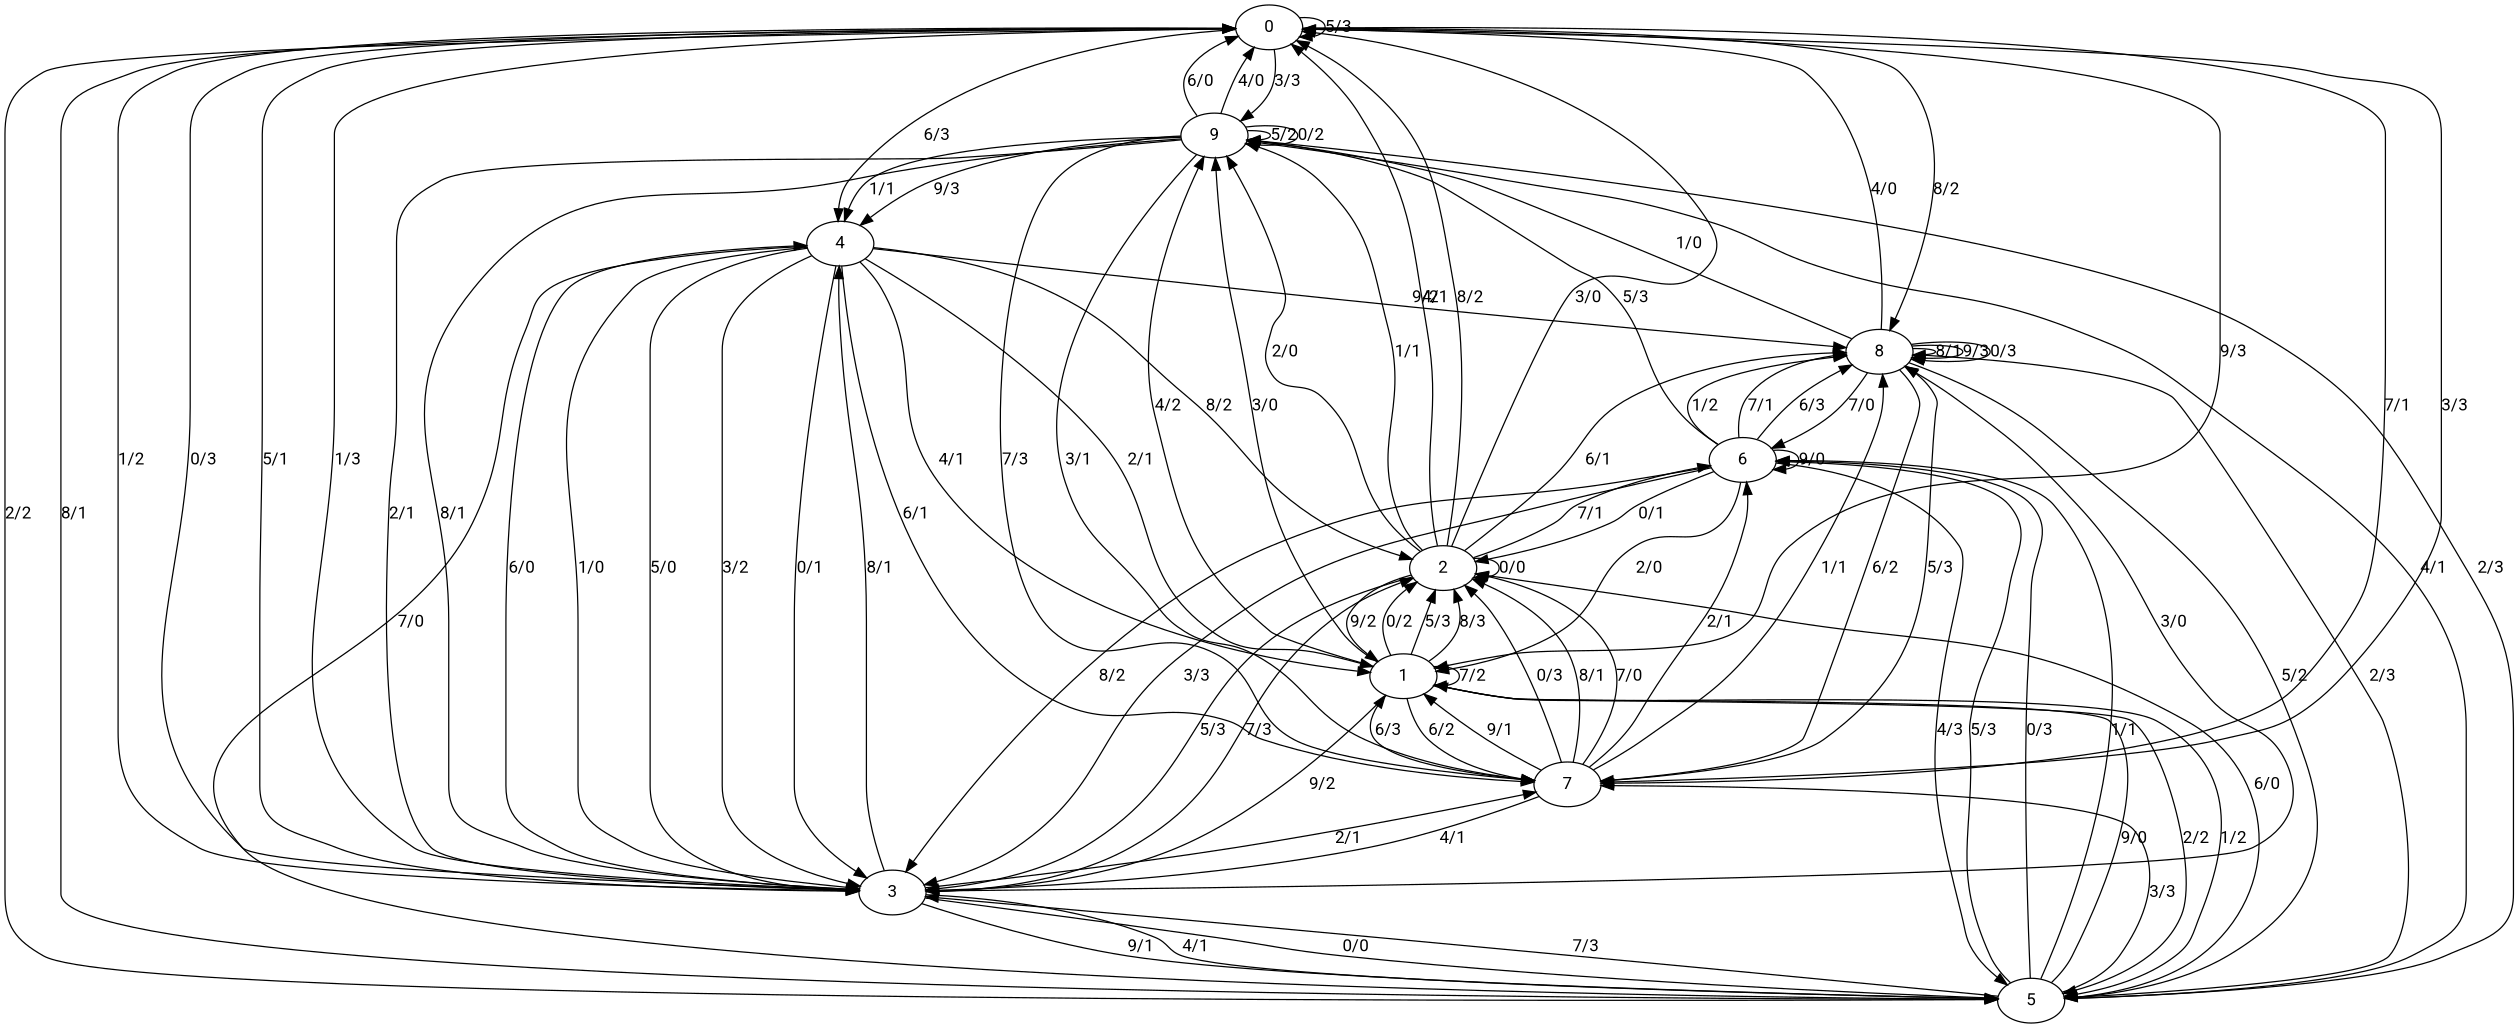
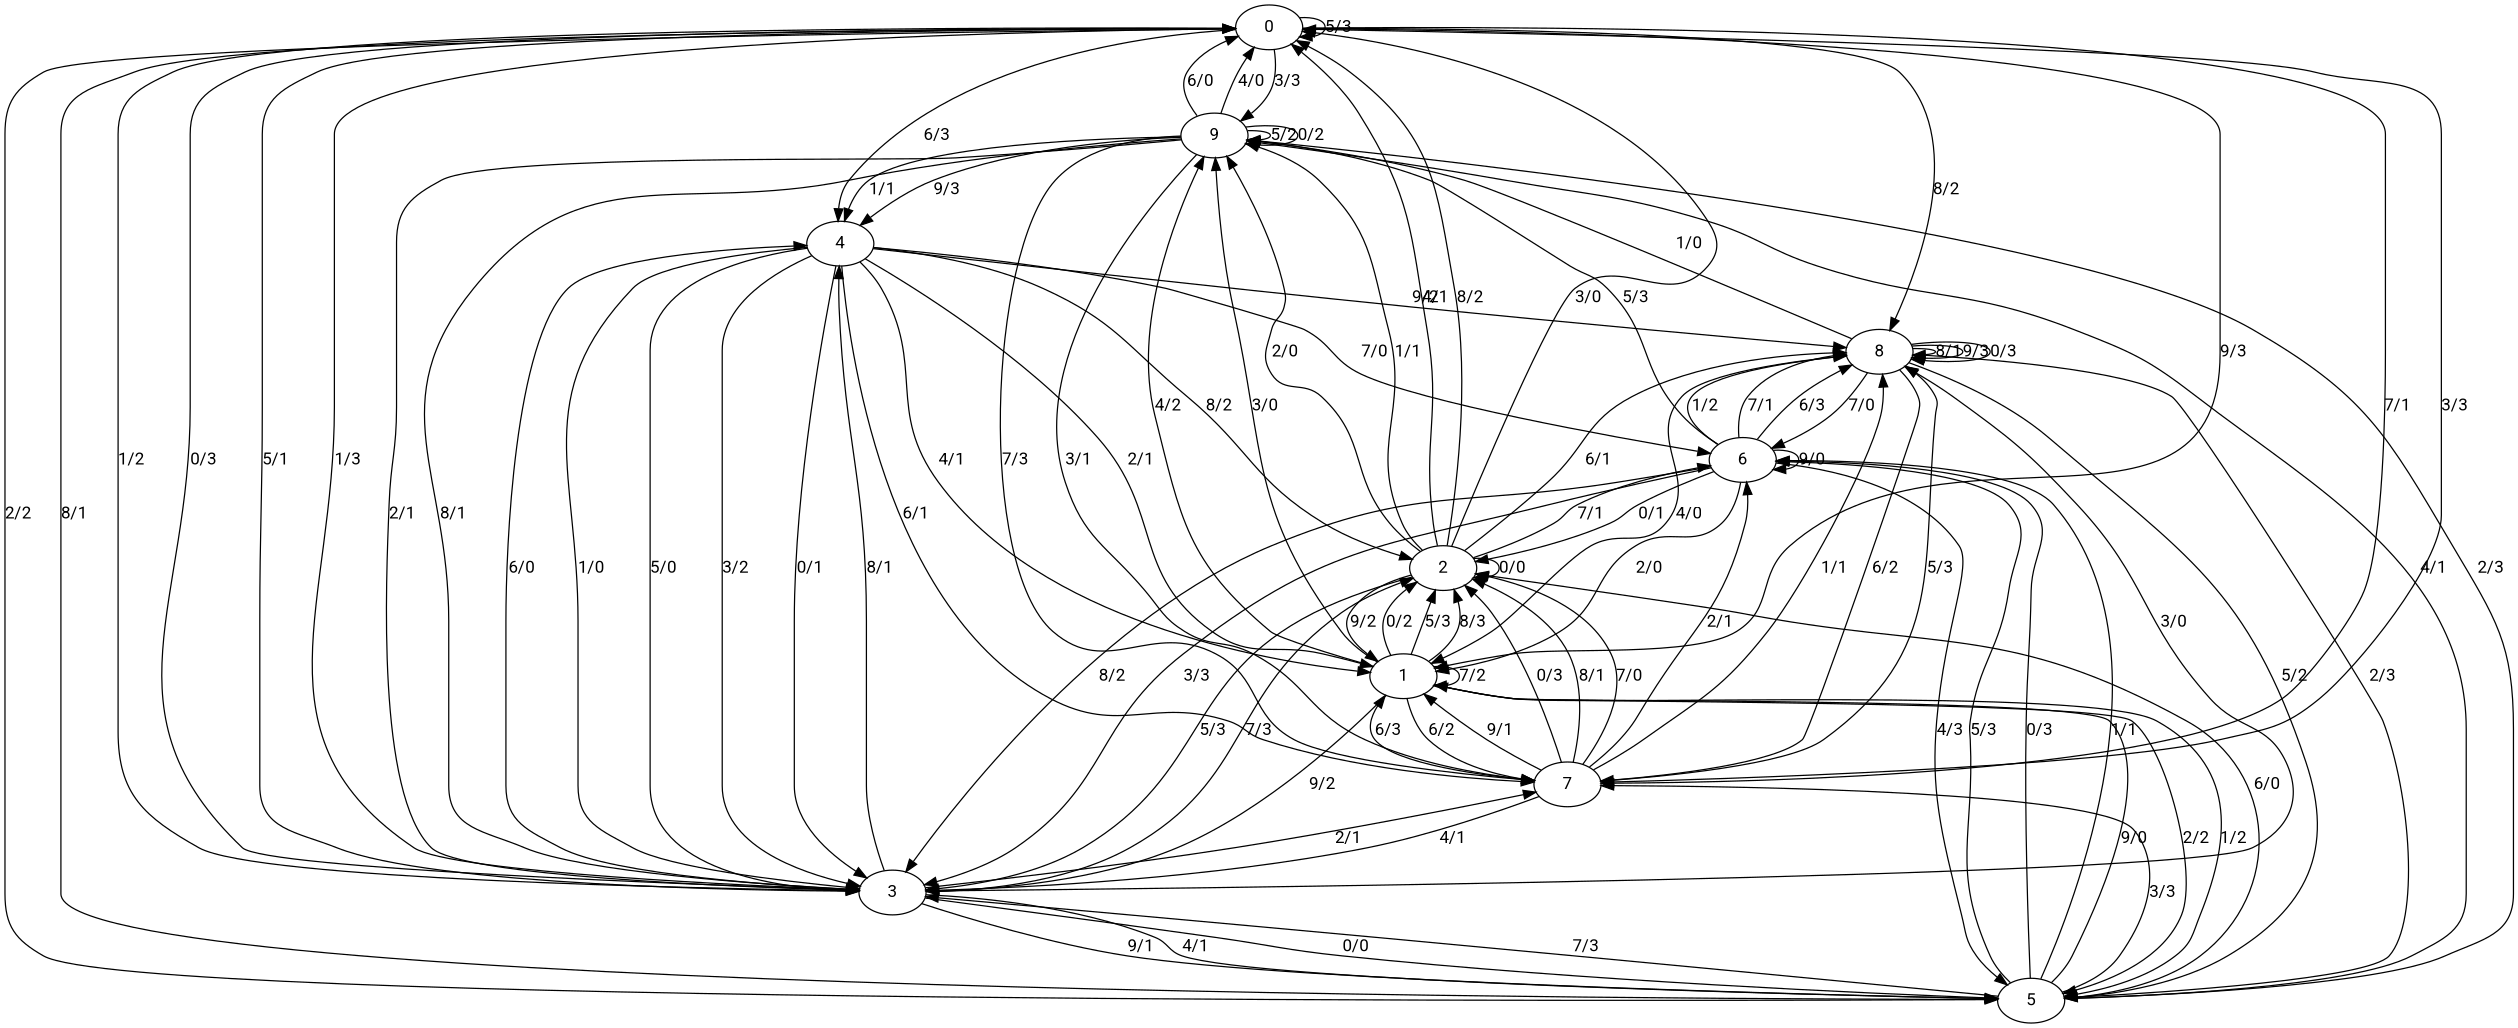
edge "8" -> "0": now "8" -> "1"
edge "4" -> "5": now "4" -> "6"
